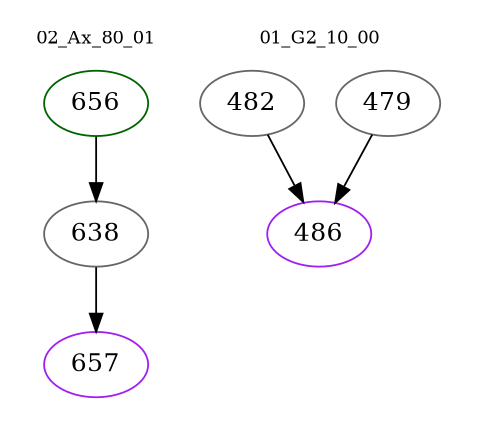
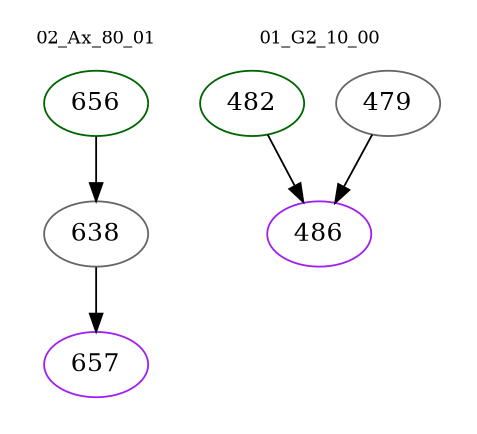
node "482": color gray40 -> darkgreen
